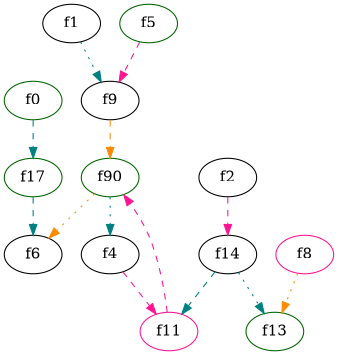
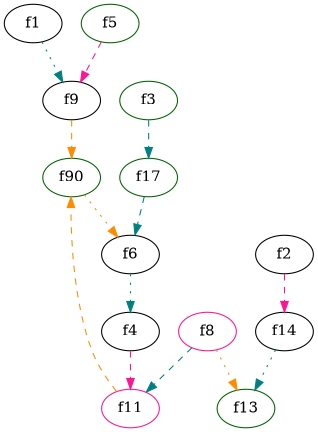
node "f0": label "f0" -> "f3"
edge "f90" -> "f4": now "f6" -> "f4"
edge "f11" -> "f90": color deeppink -> darkorange
edge "f14" -> "f11": now "f8" -> "f11"
